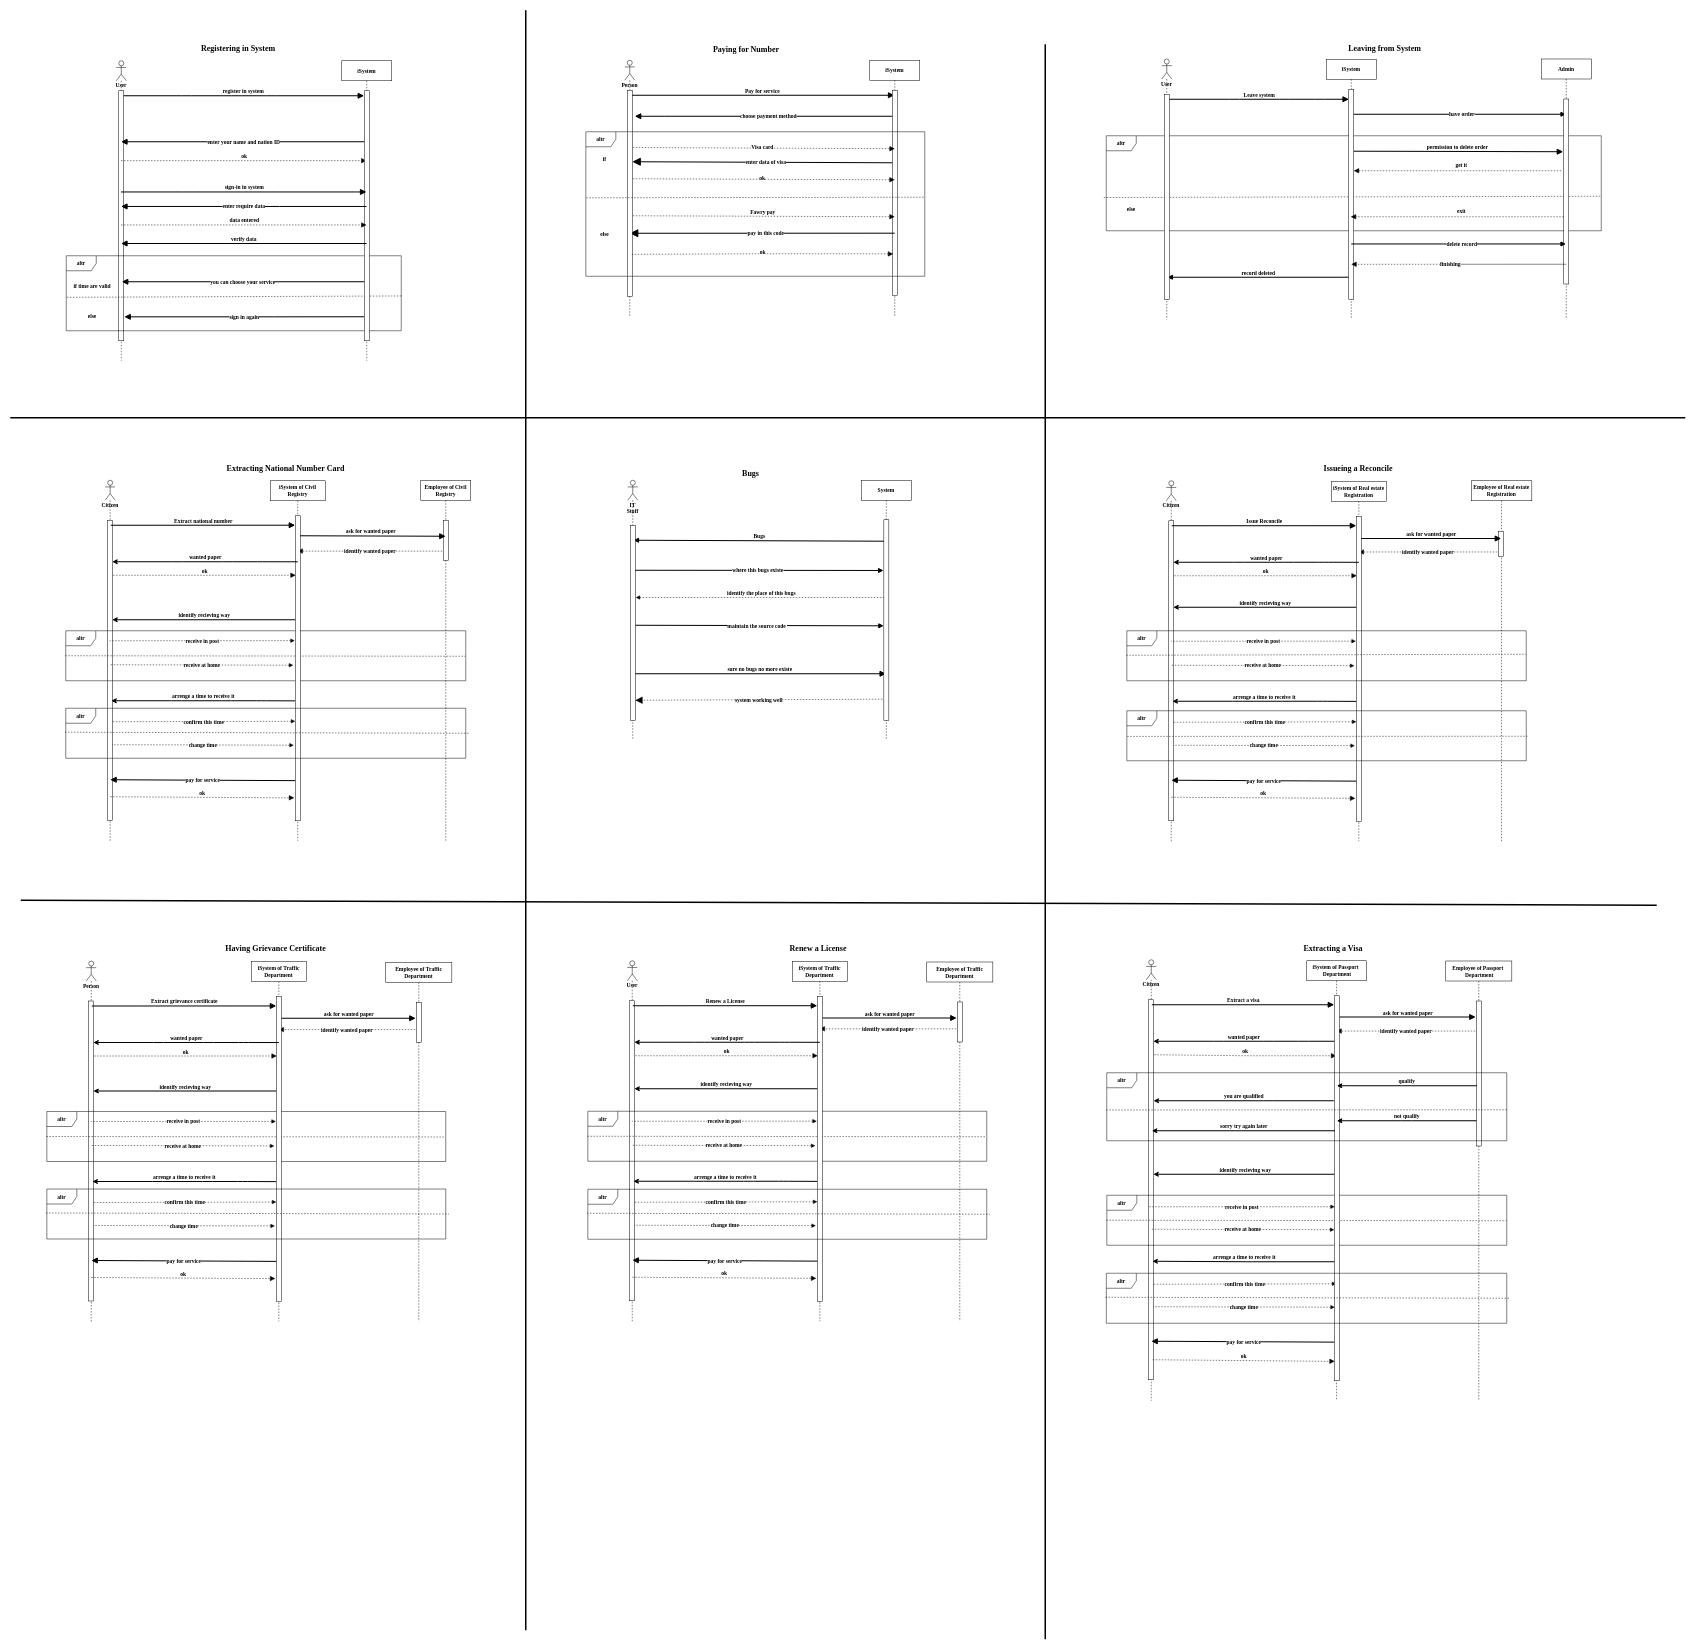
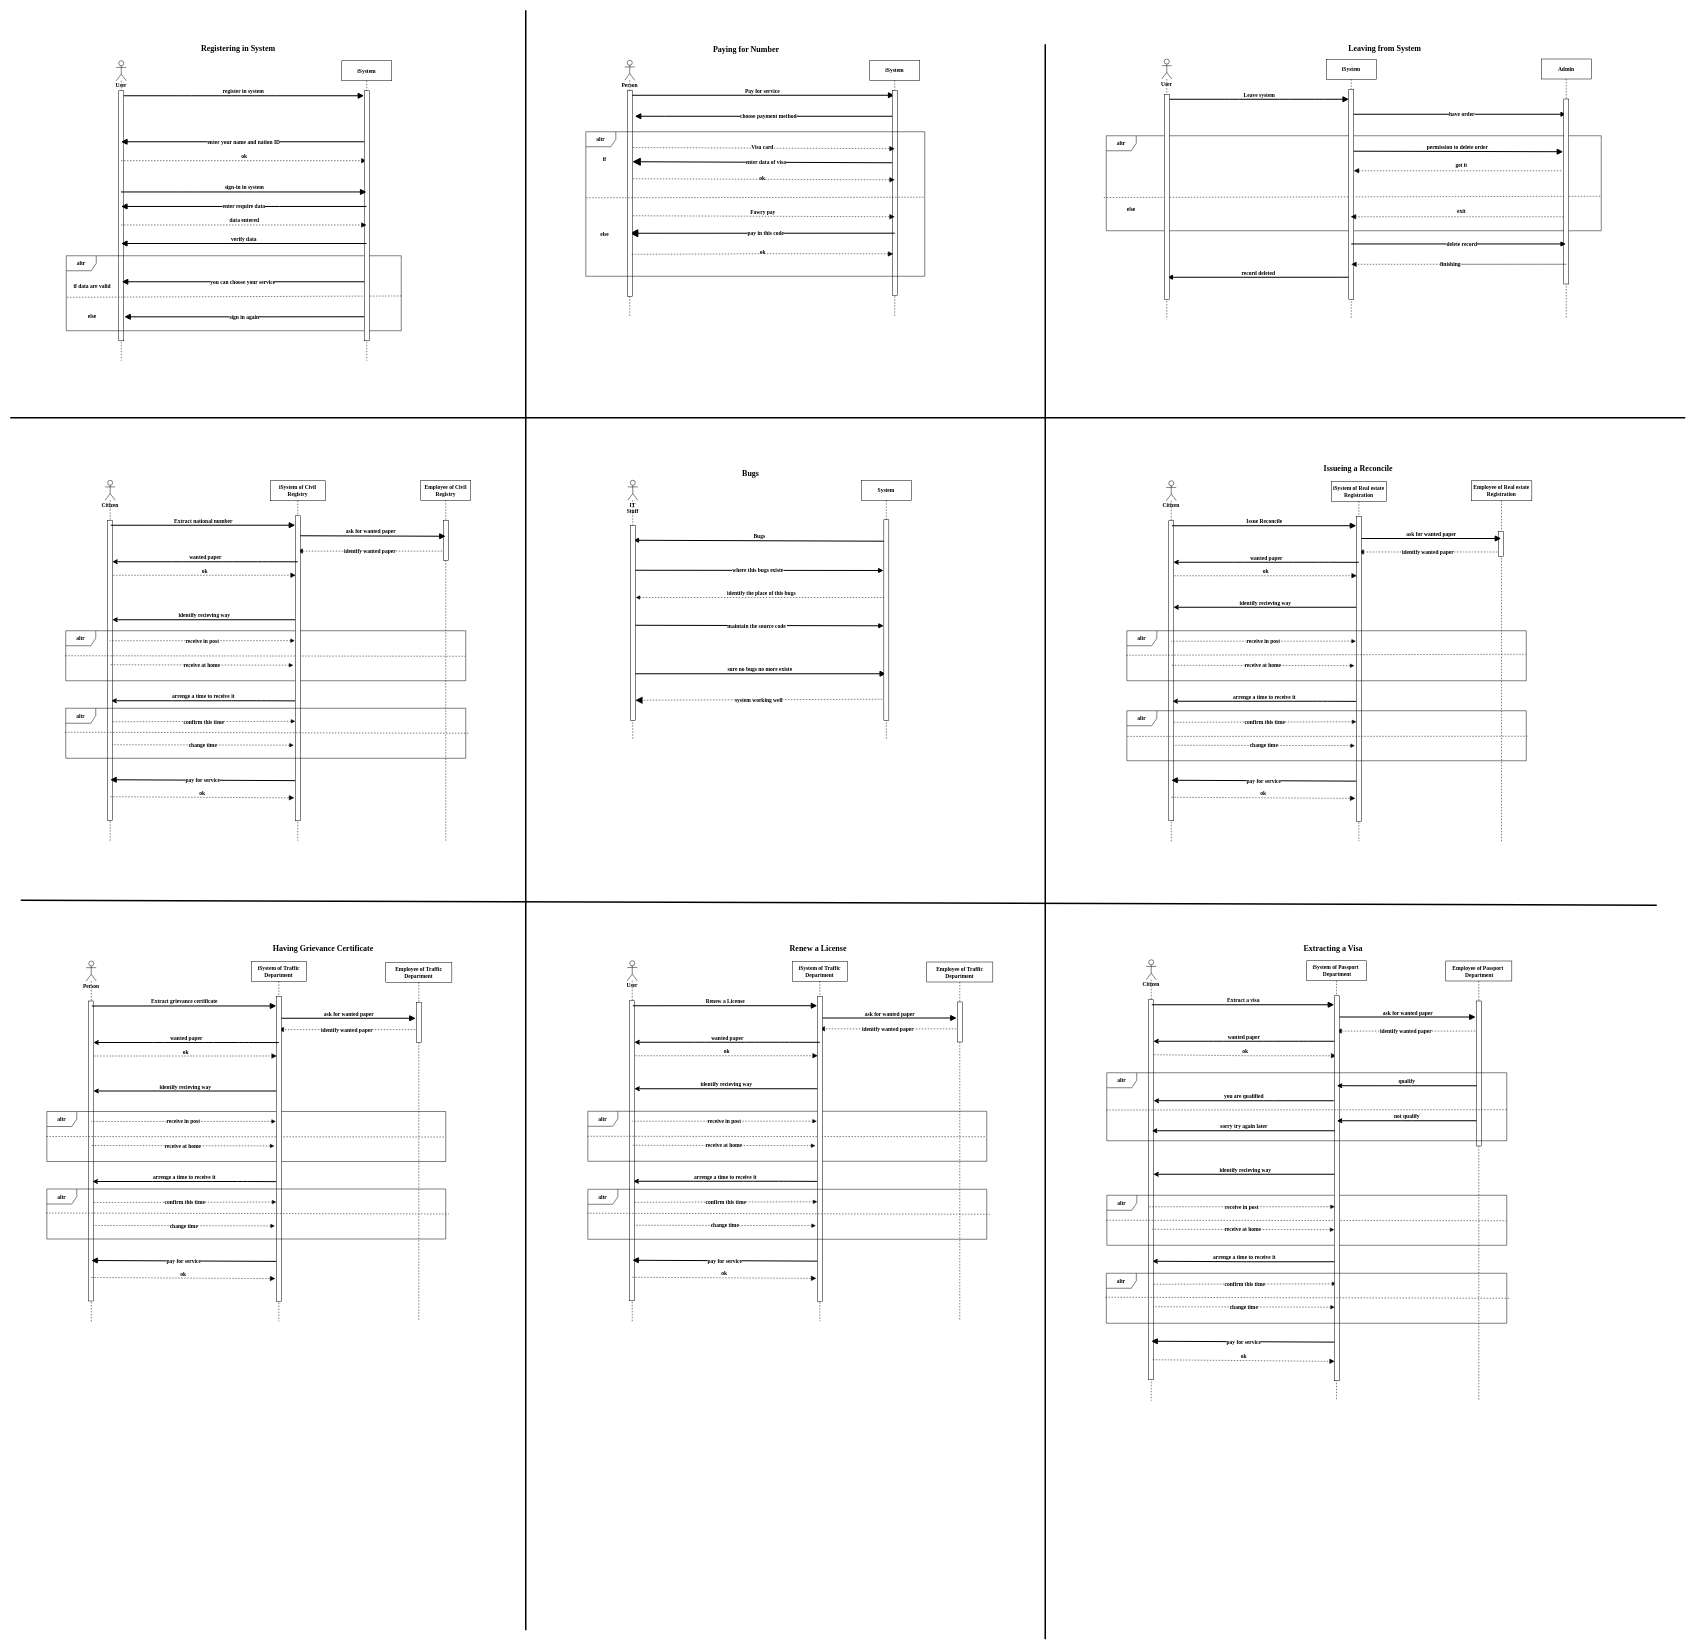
node "if time are valid": label "if time are valid" -> "if data are valid"
node "Extracting National Number Card": removed
node "Having Grievance Certificate": moved (276, 948) -> (323, 948)
